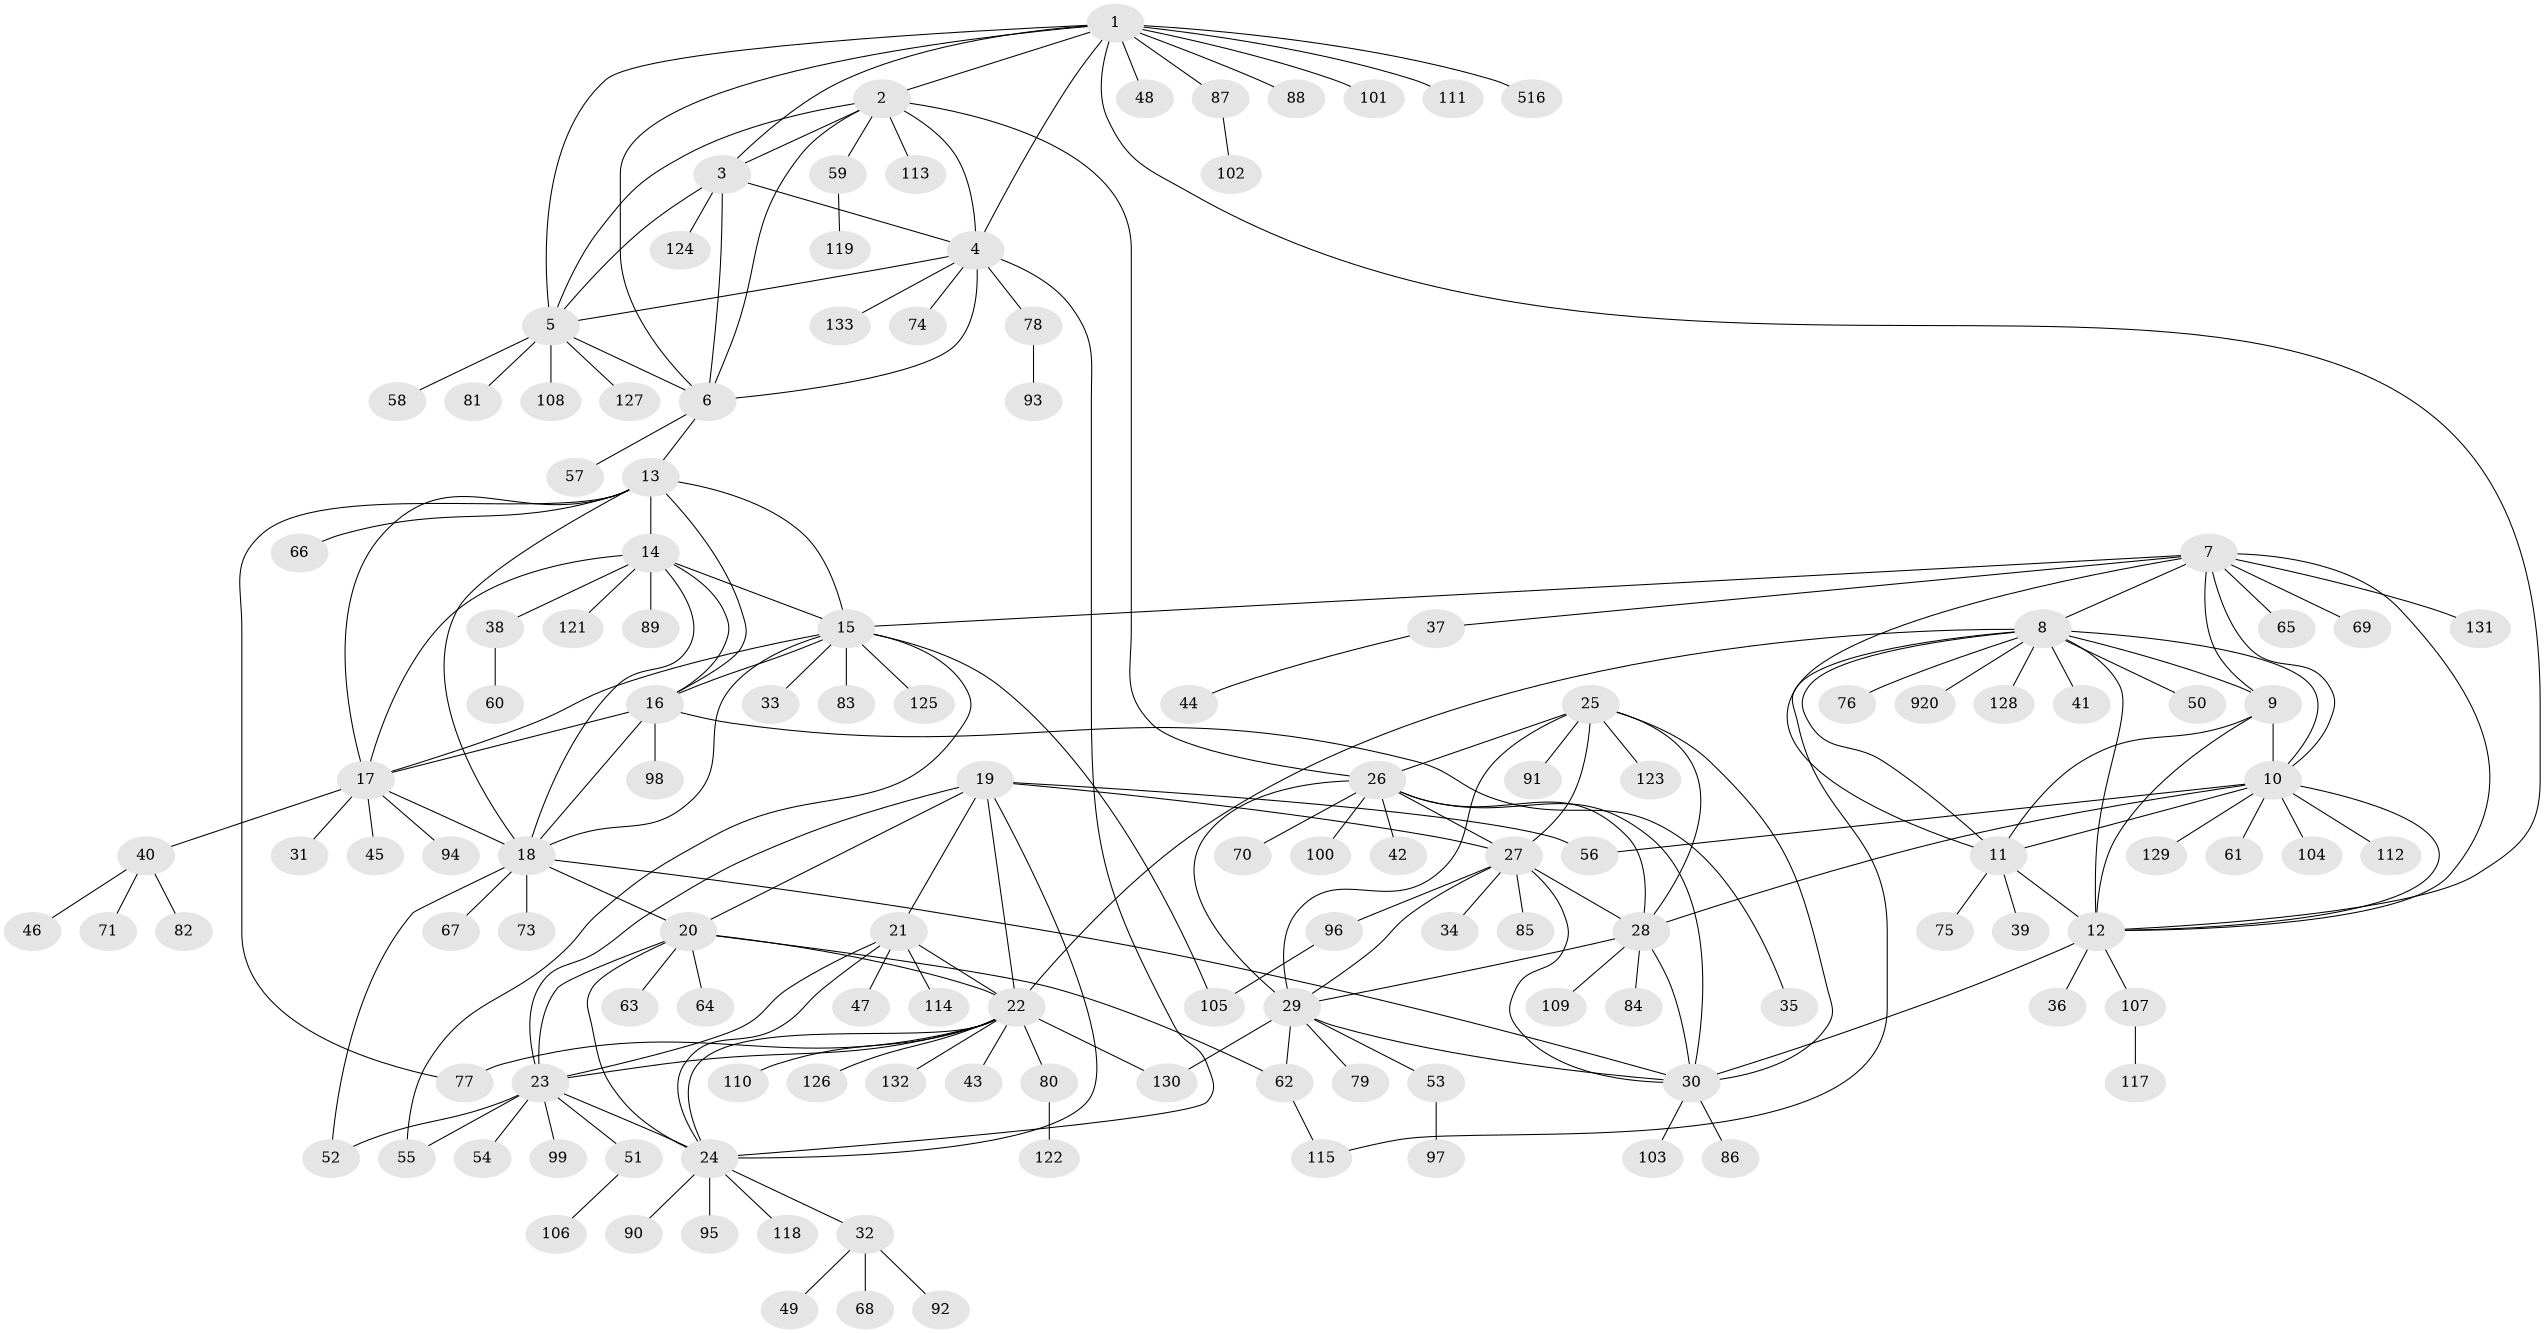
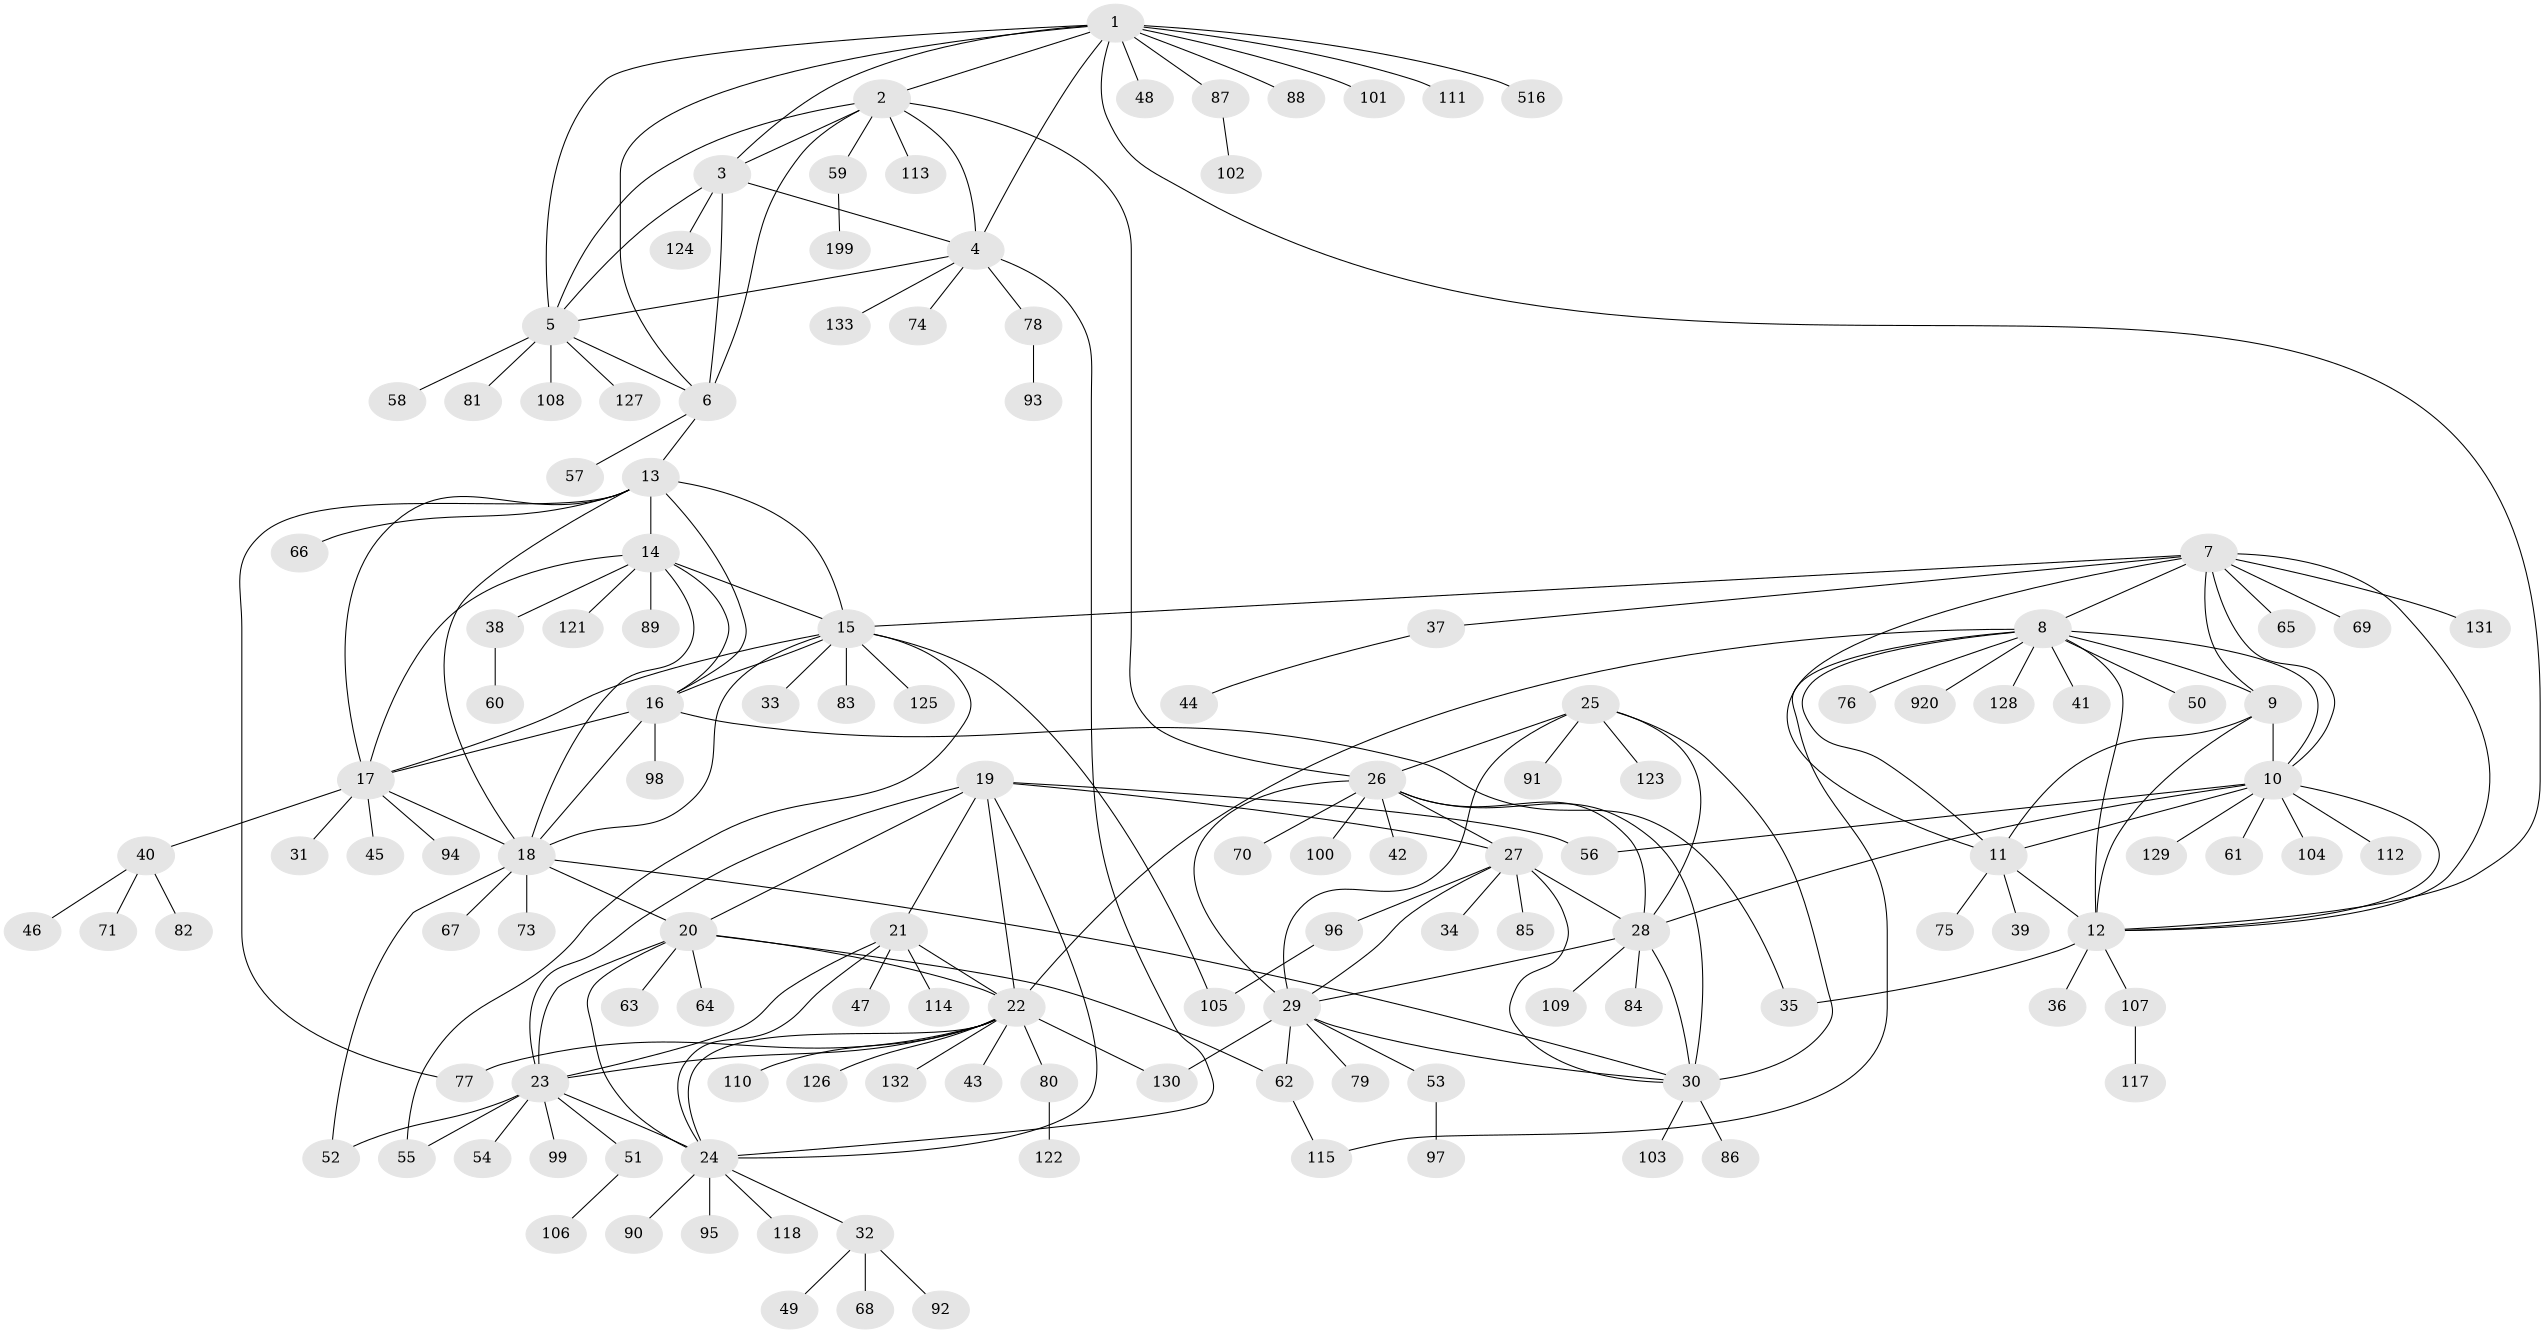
node "119": label "119" -> "199"
edge "4" -- "6": removed
edge "25" -- "27": removed
edge "12" -- "30": now "12" -- "35"
